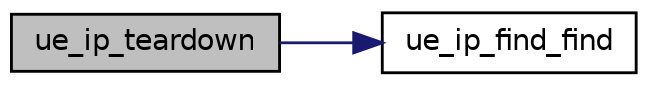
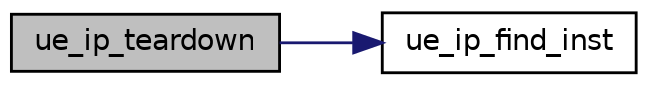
node "ue_ip_find_find": label "ue_ip_find_find" -> "ue_ip_find_inst"
